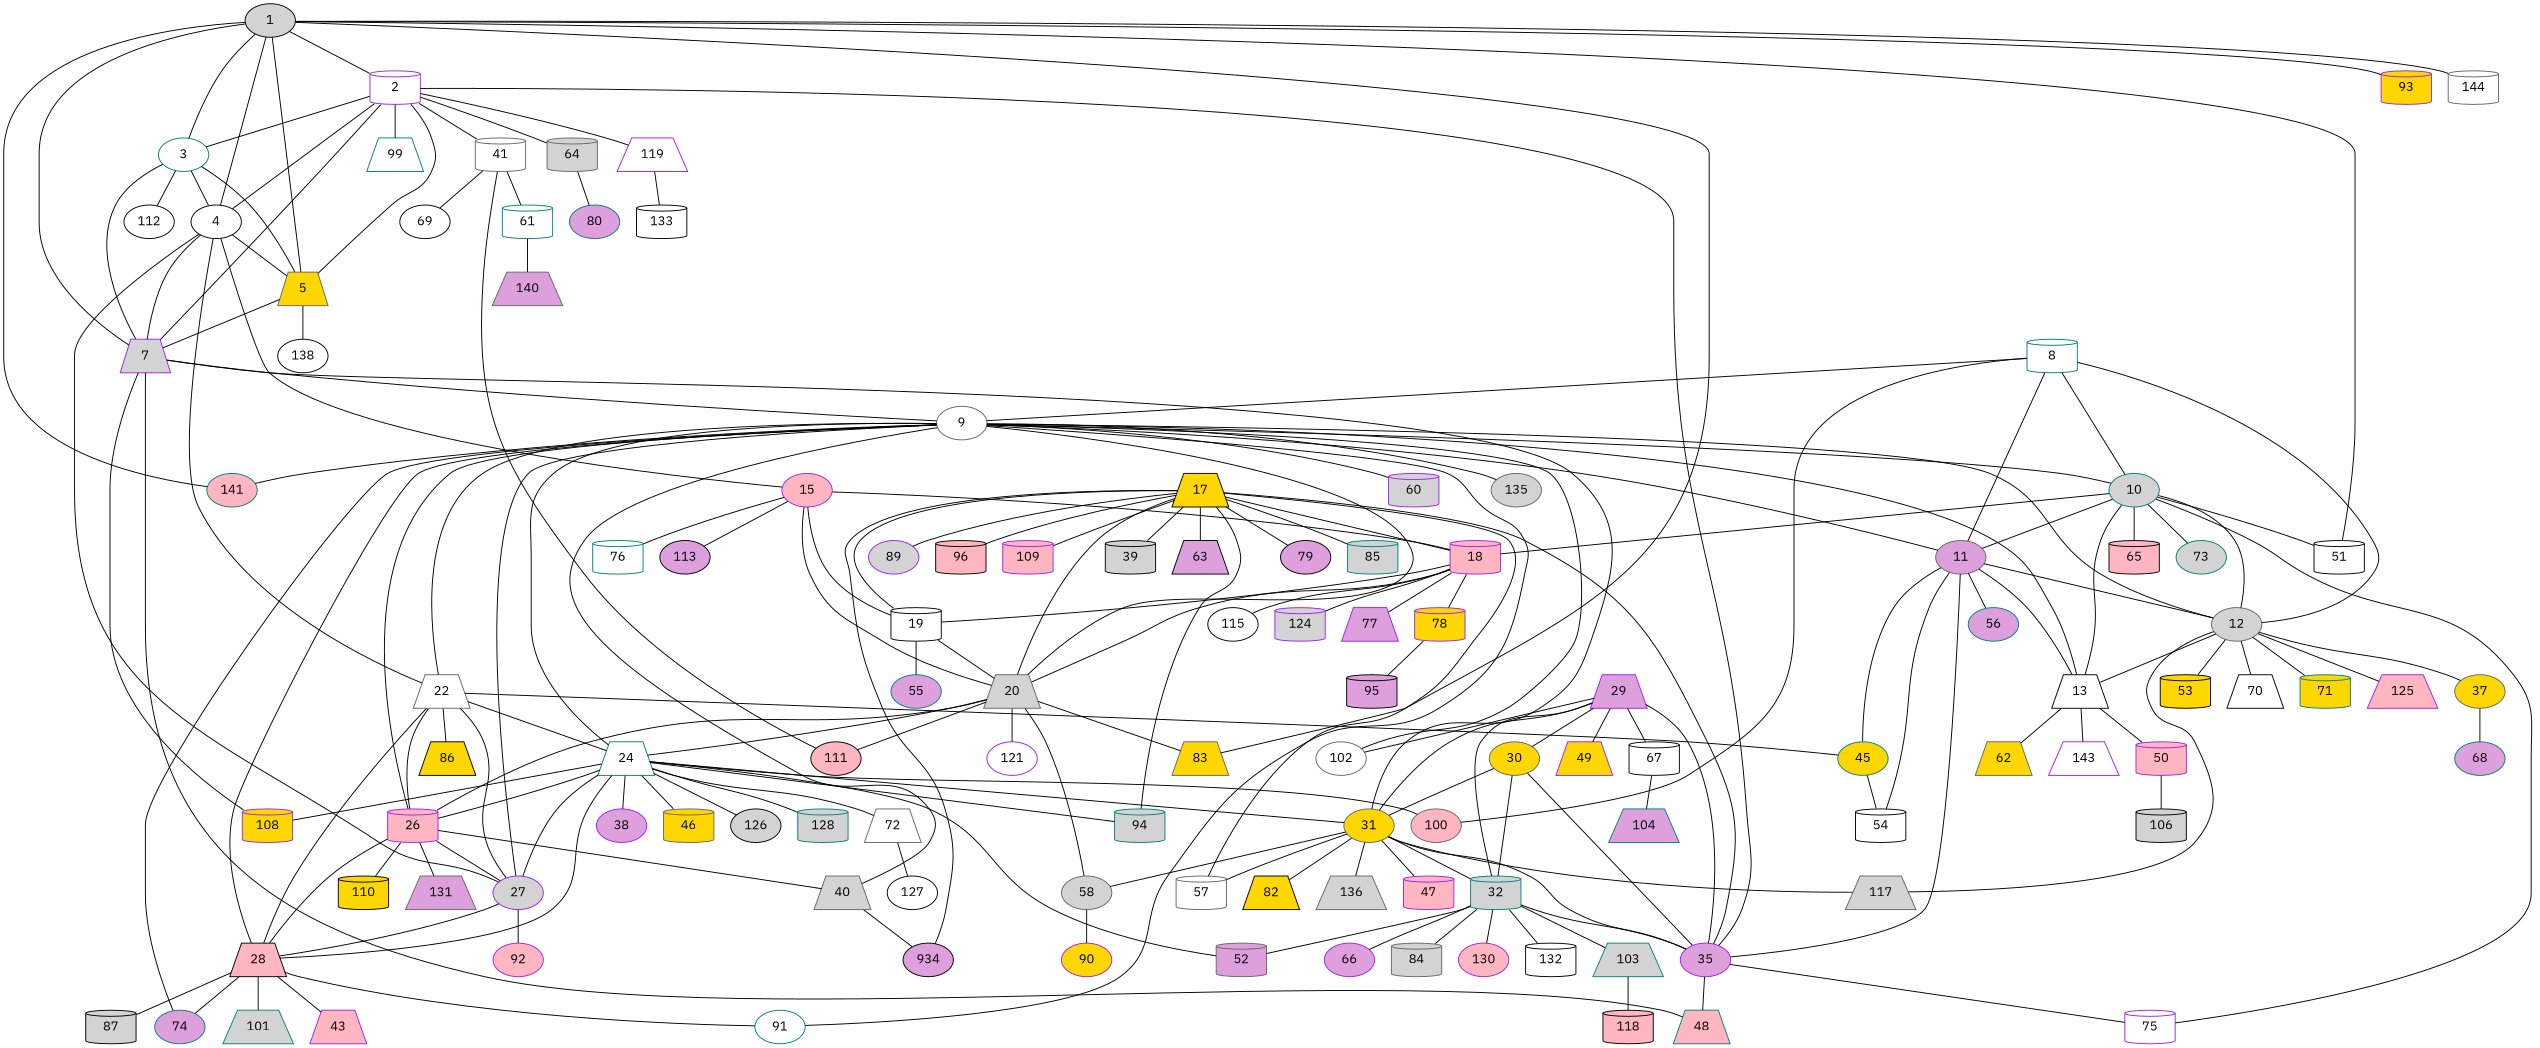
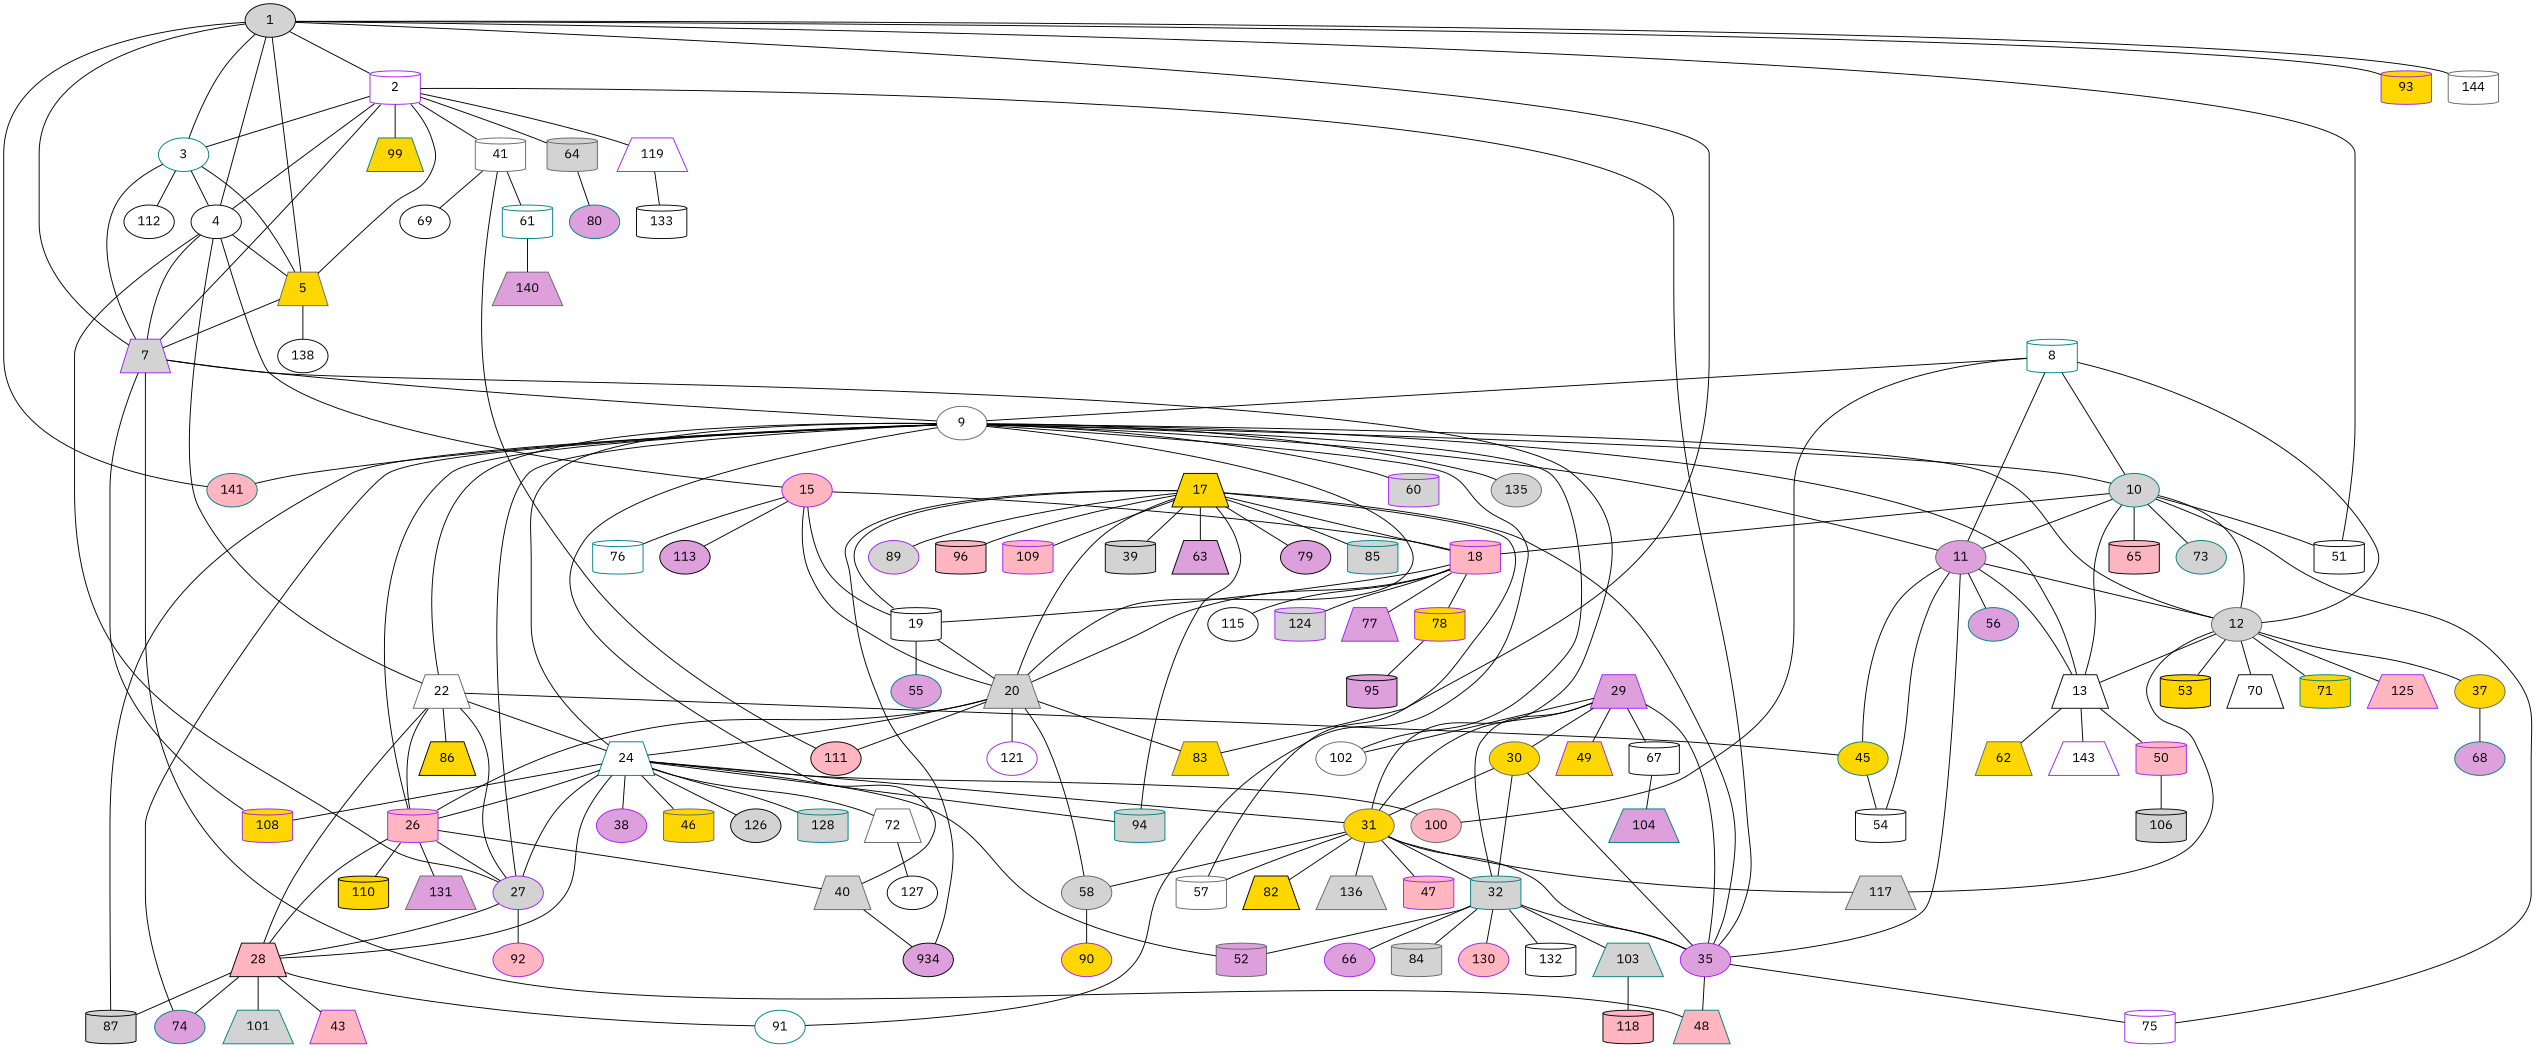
node "99": fillcolor white -> gold
edge "9" -- "28": now "9" -- "87"
